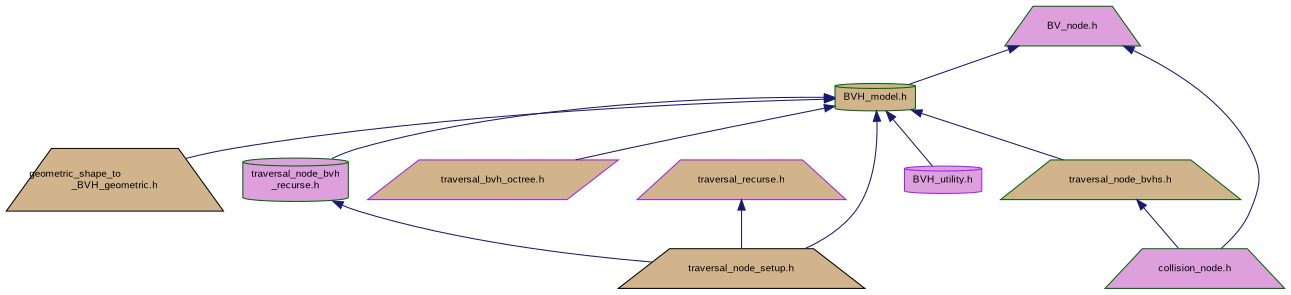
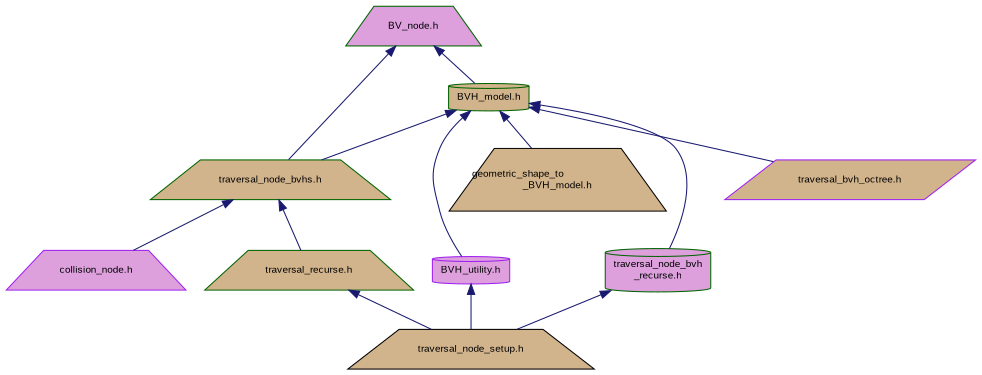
edge "collision_node.h" -> "BV_node.h": now "traversal_node_bvhs.h" -> "BV_node.h"
node "geometric_shape_to _BVH_geometric.h": label "geometric_shape_to _BVH_geometric.h" -> "geometric_shape_to _BVH_model.h"
node "traversal_recurse.h": color purple -> darkgreen
edge "traversal_node_setup.h" -> "BVH_model.h": now "traversal_node_setup.h" -> "BVH_utility.h"
edge "traversal_recurse.h" -> "traversal_node_bvhs.h": added
node "collision_node.h": color darkgreen -> purple
